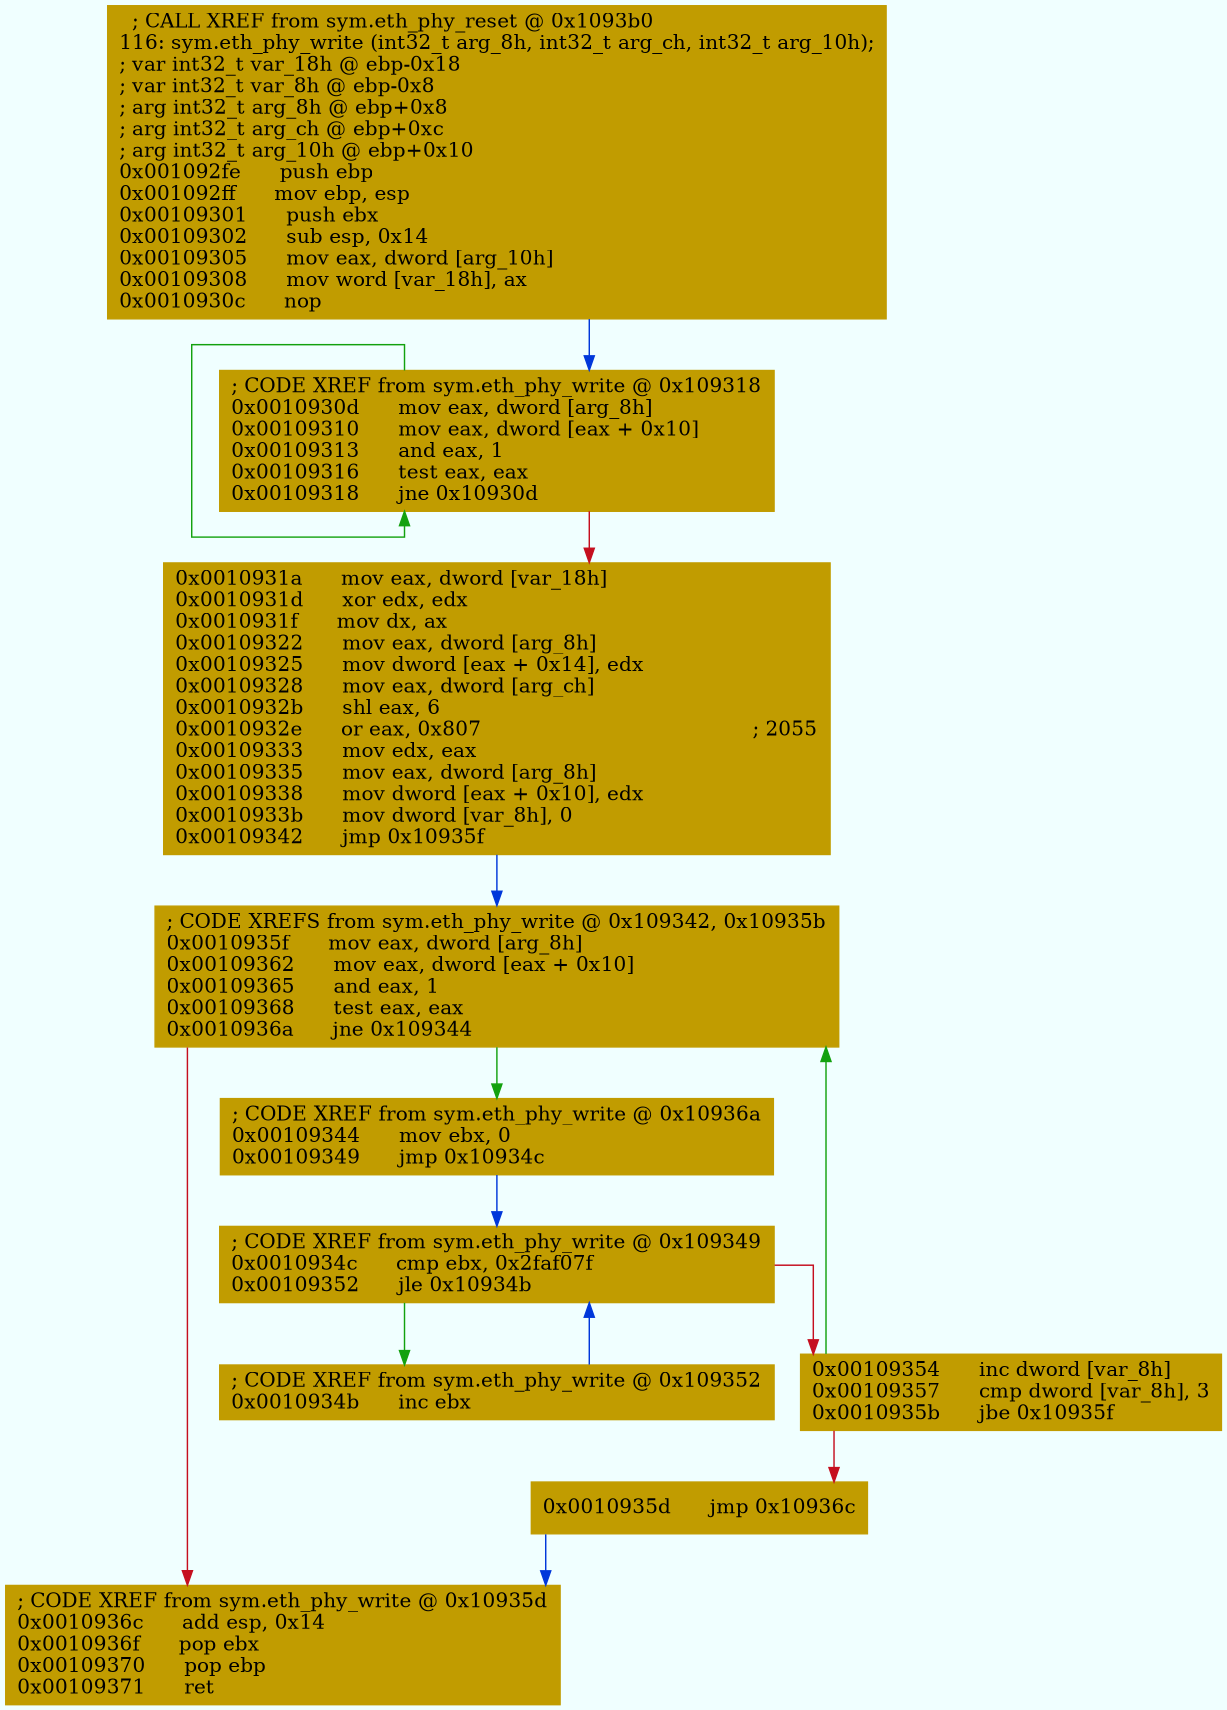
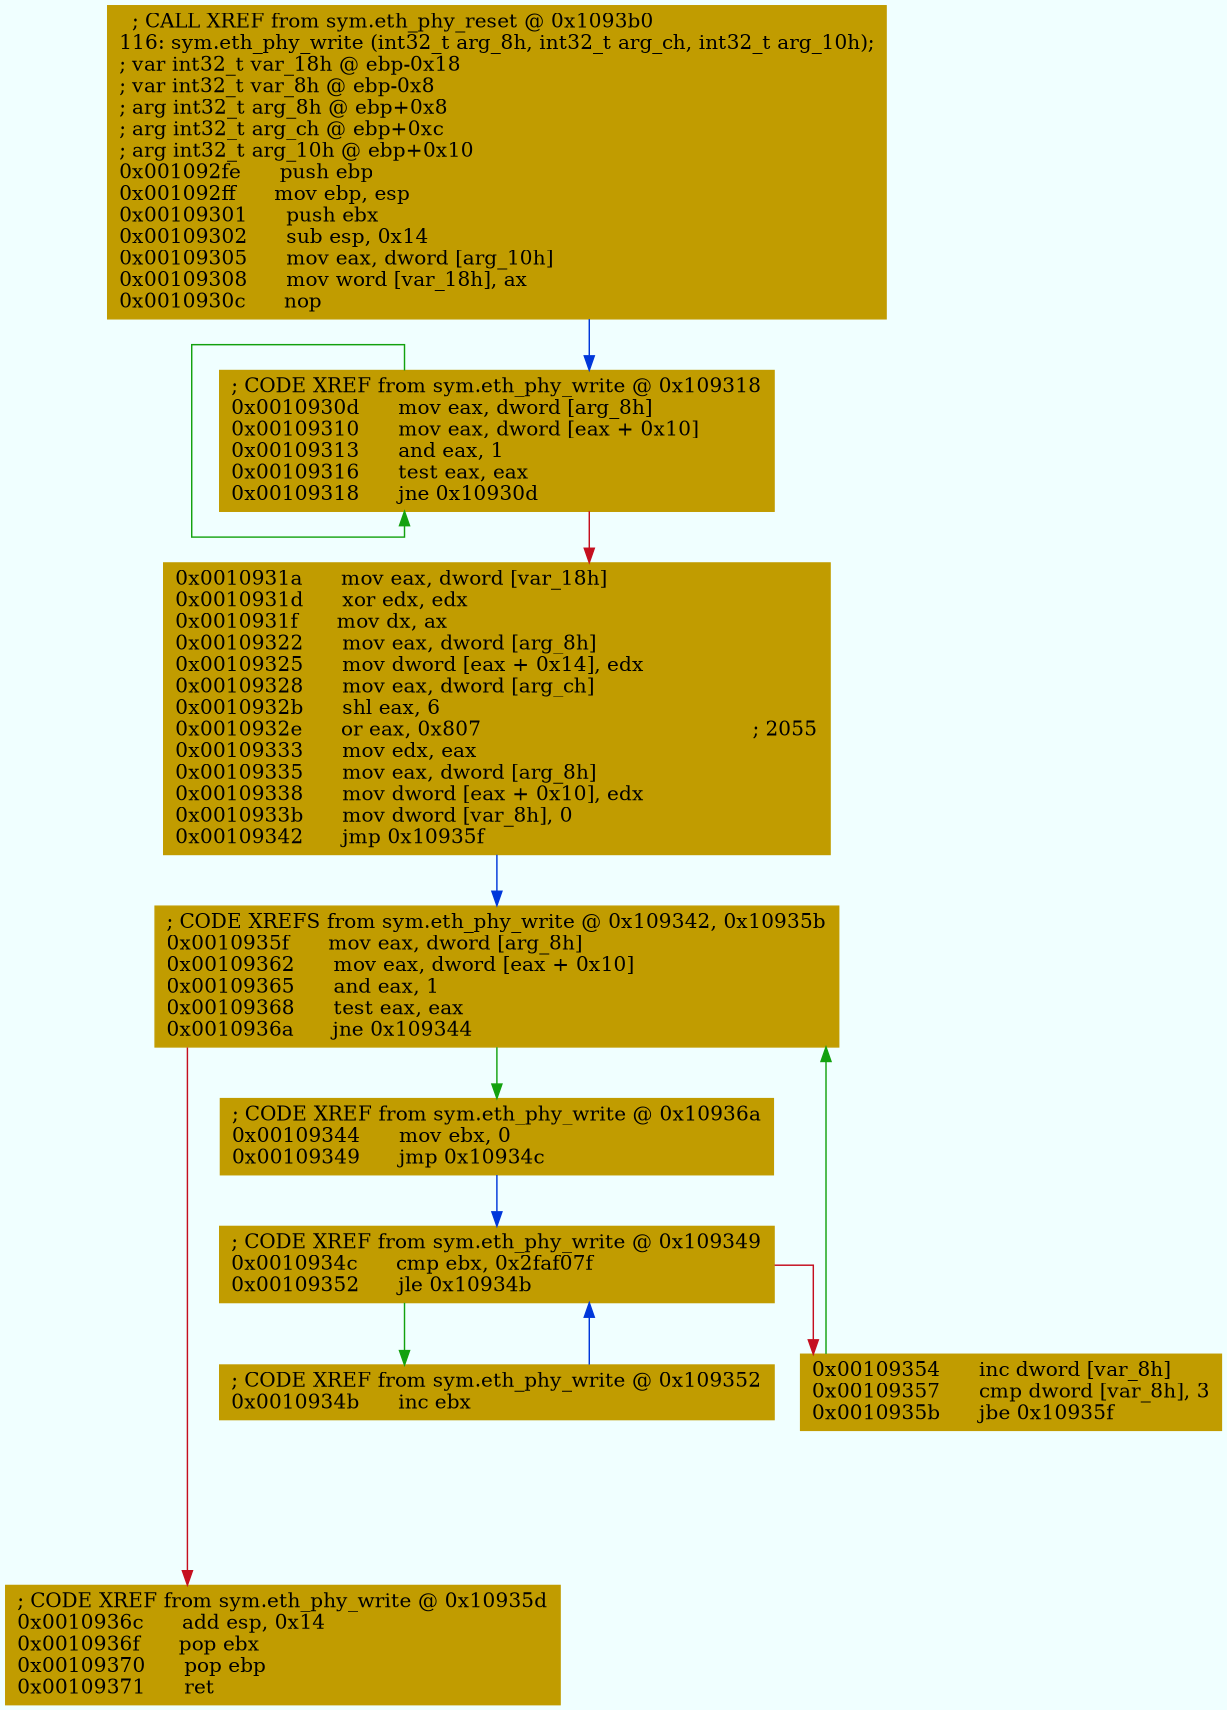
node "0x0010935d      jmp 0x10936c": removed
